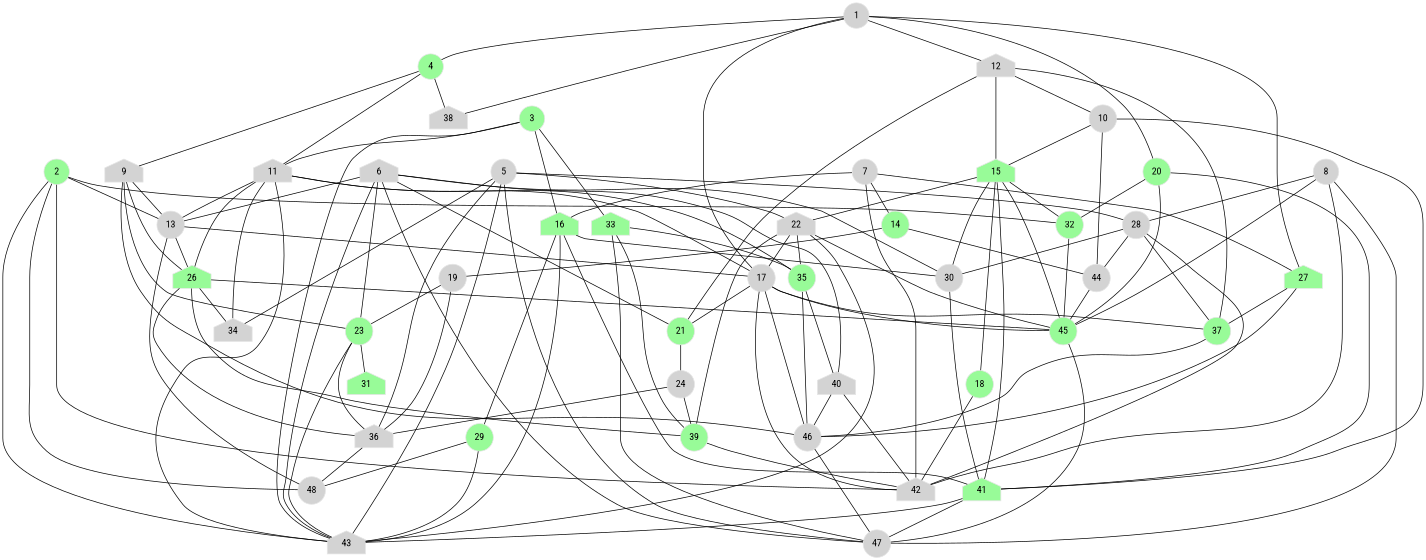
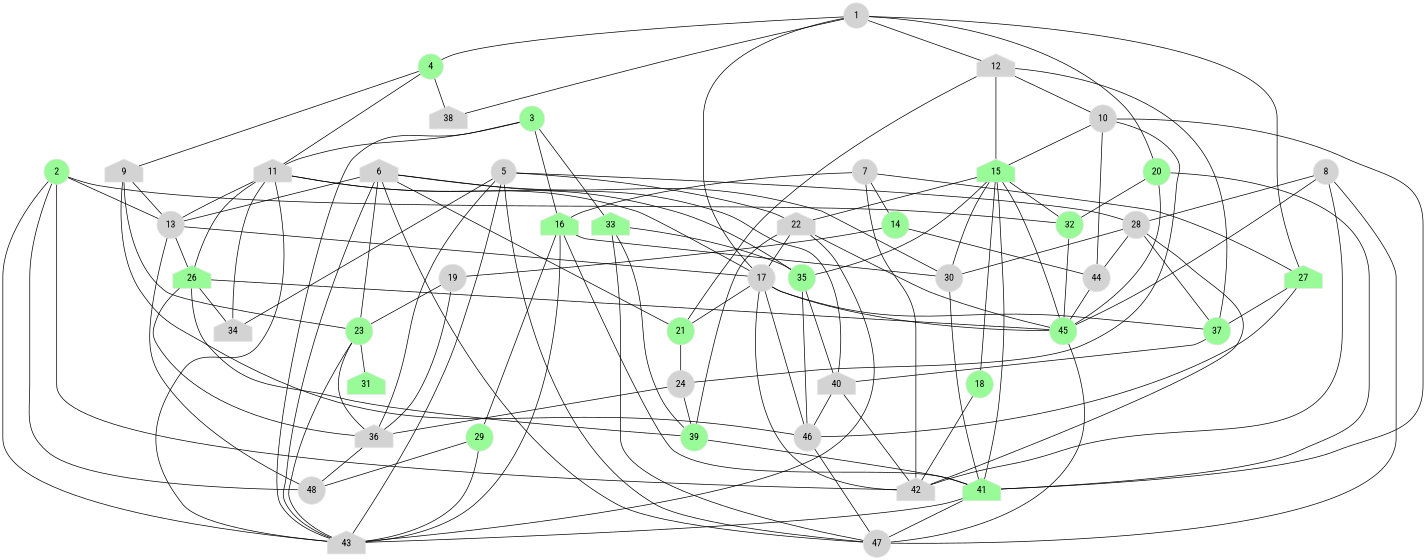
edge "9" -- "26": removed
edge "22" -- "35": now "15" -- "35"
edge "10" -- "24": added
edge "37" -- "46": now "37" -- "40"
edge "39" -- "42": now "39" -- "41"
